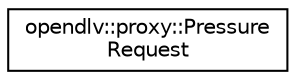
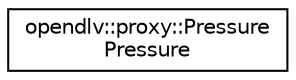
node "opendlv::proxy::Pressure Request": label "opendlv::proxy::Pressure Request" -> "opendlv::proxy::Pressure Pressure"
